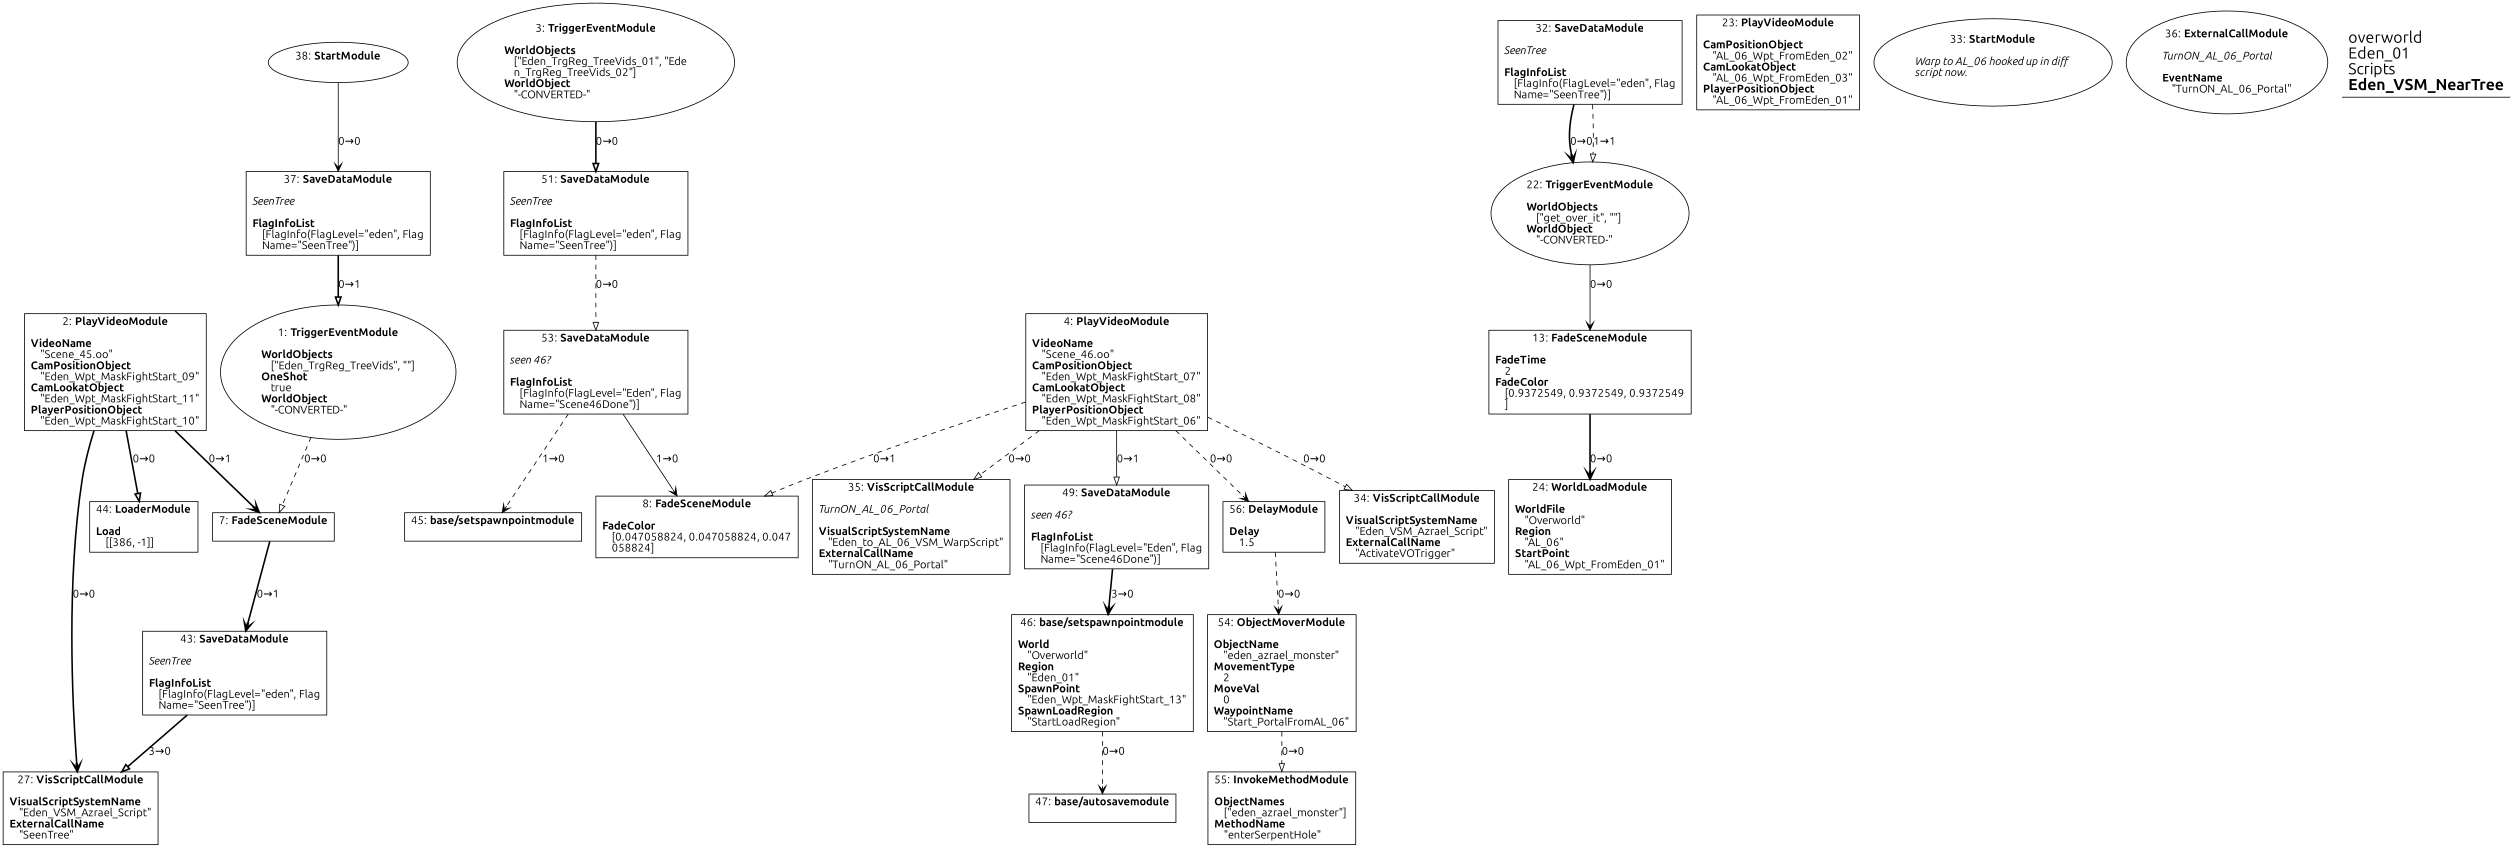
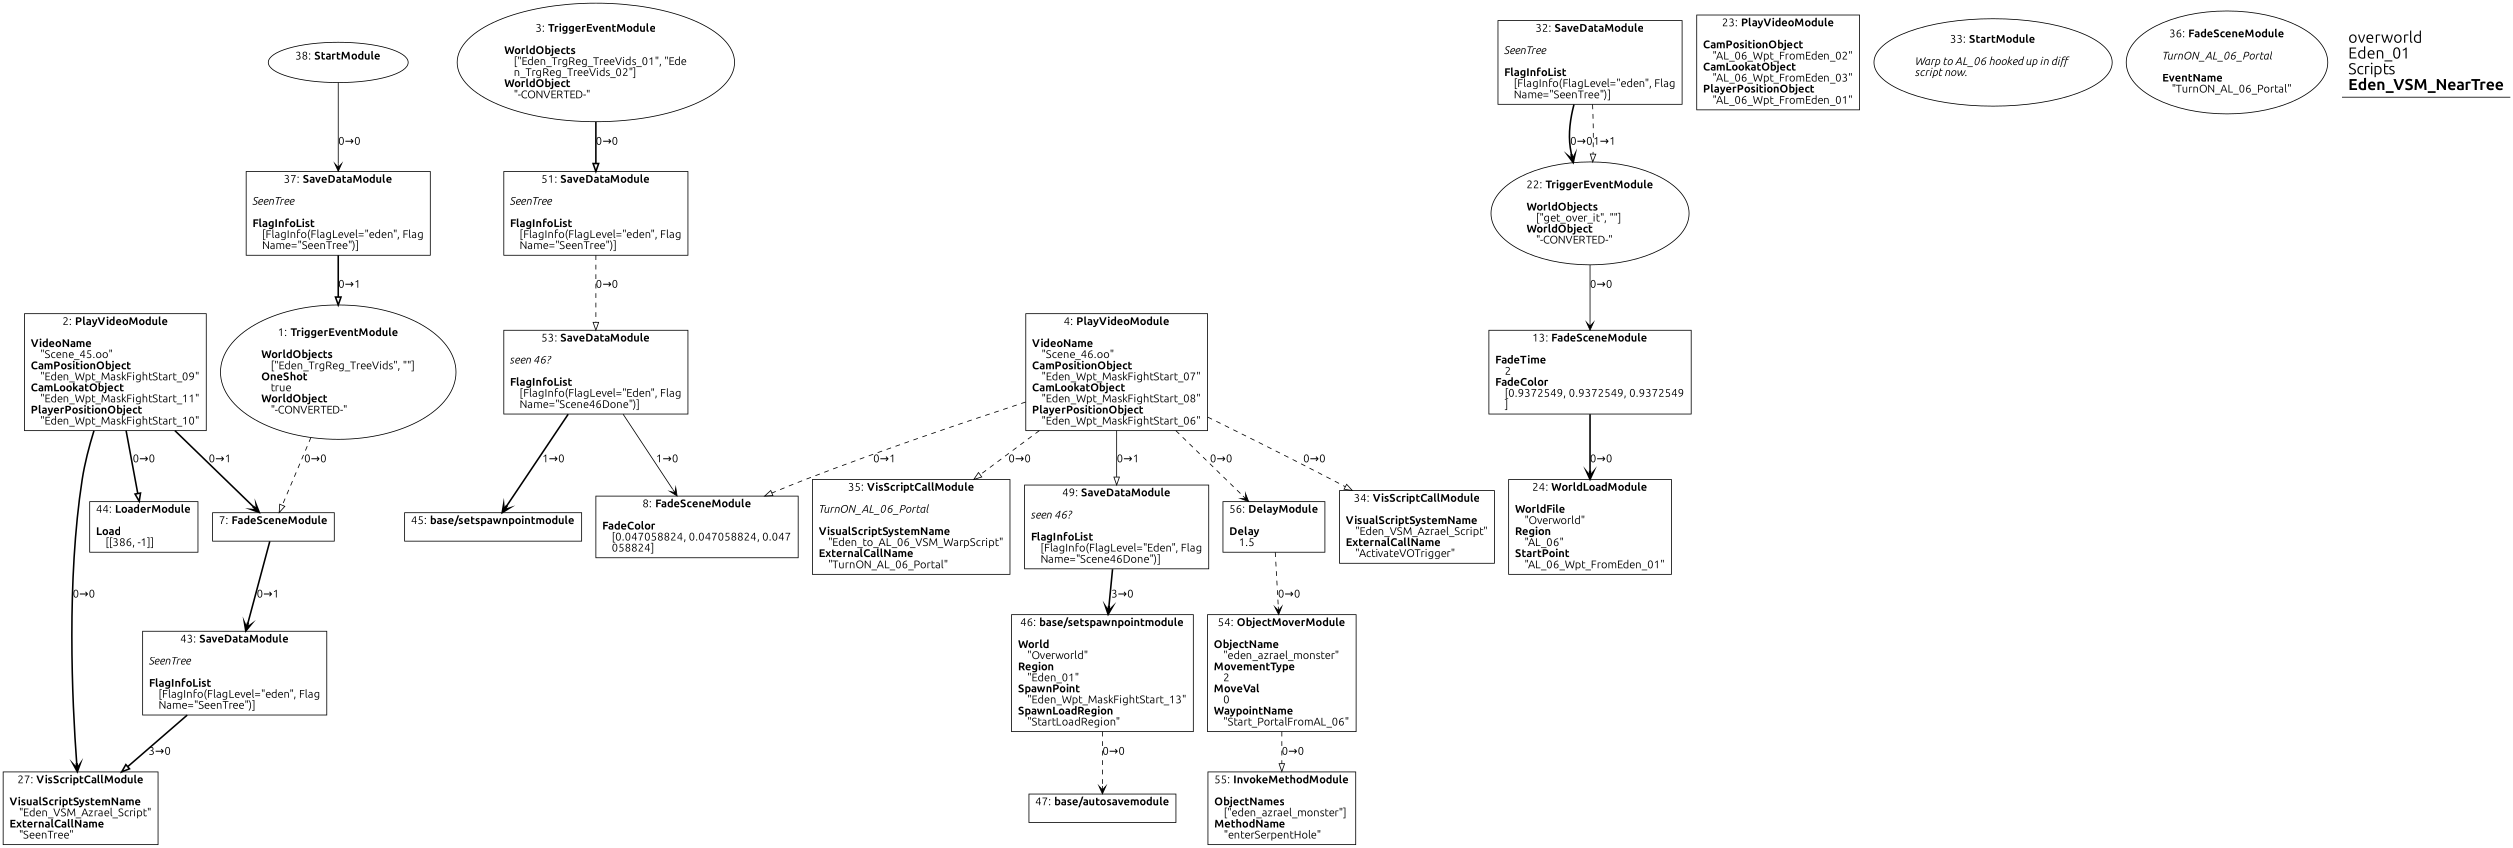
node "36:": text "ExternalCallModule" -> "FadeSceneModule"
edge "53:" -> "45:": style dashed -> bold
